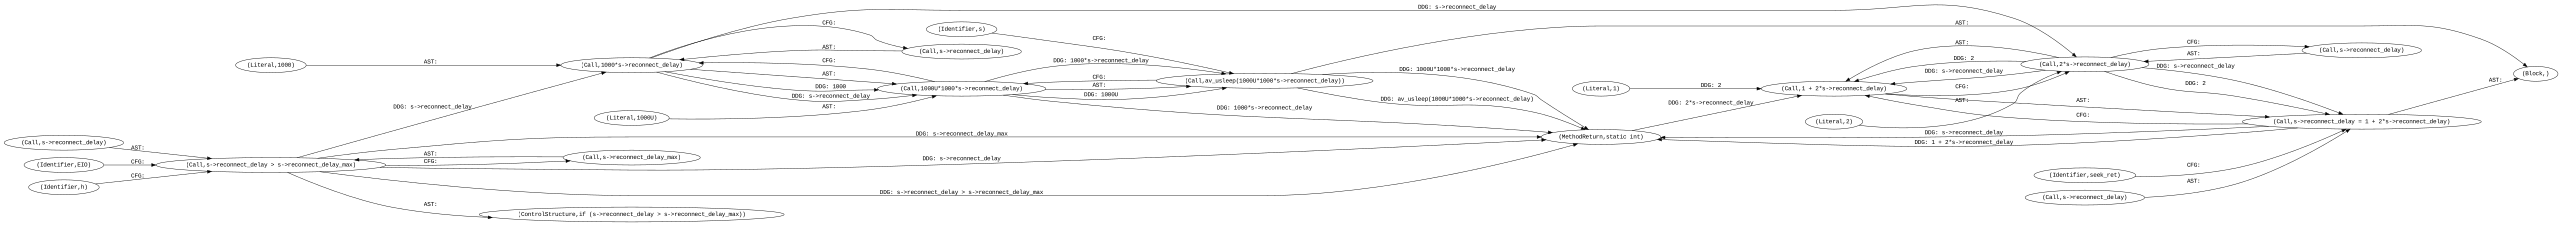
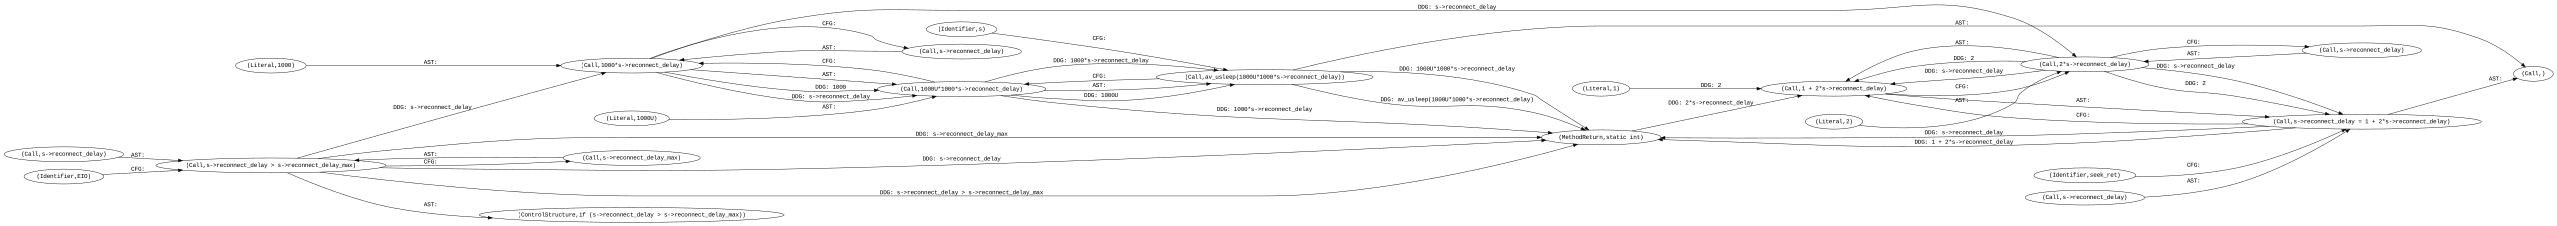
node "(Block,)": label "(Block,)" -> "(Call,)"
node "(Identifier,h)": removed
